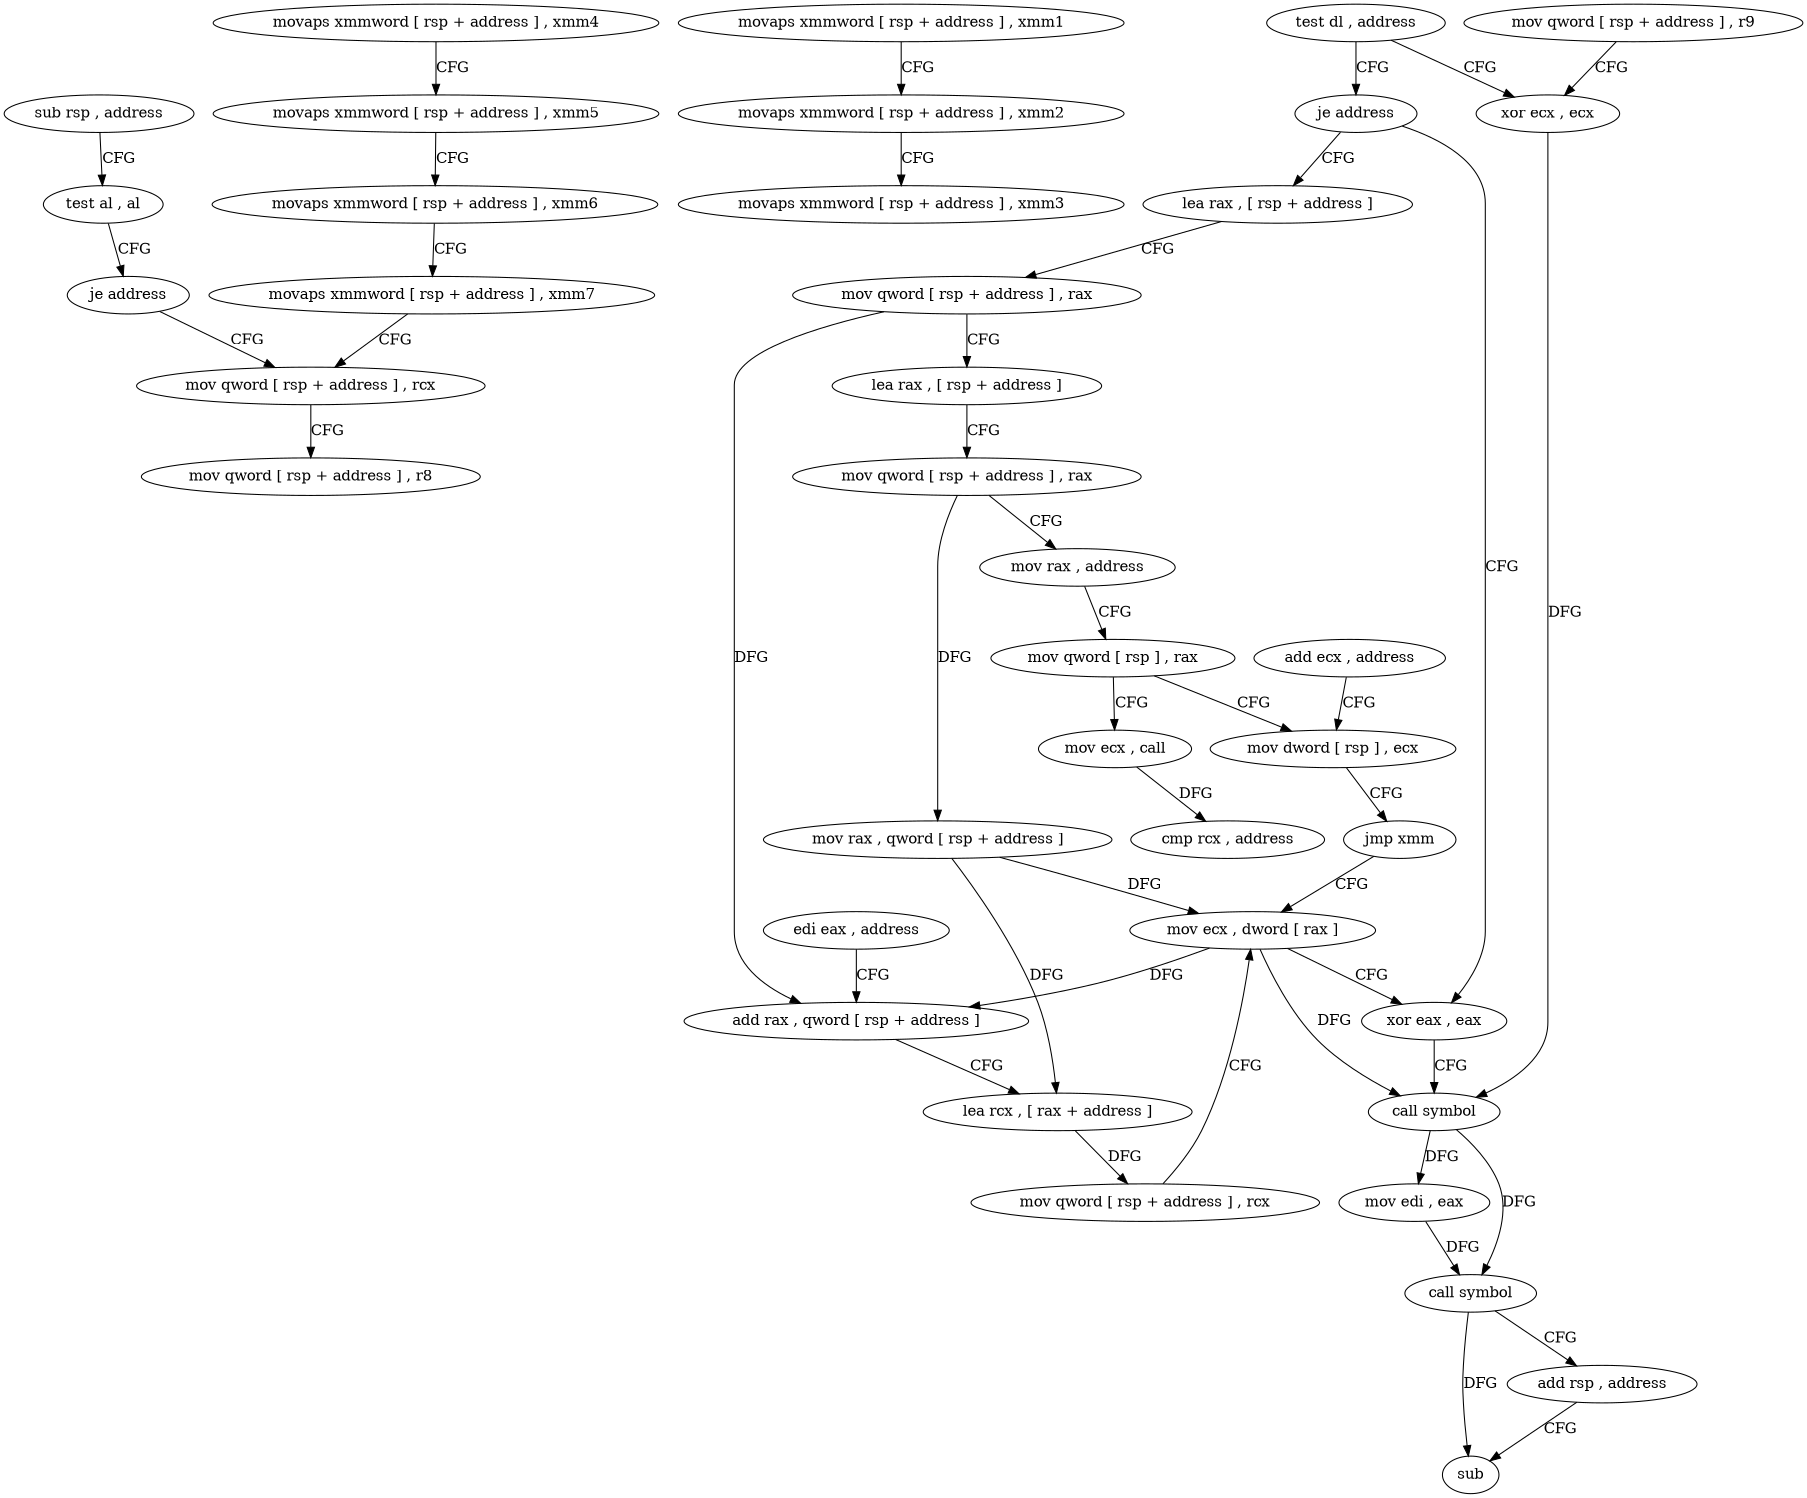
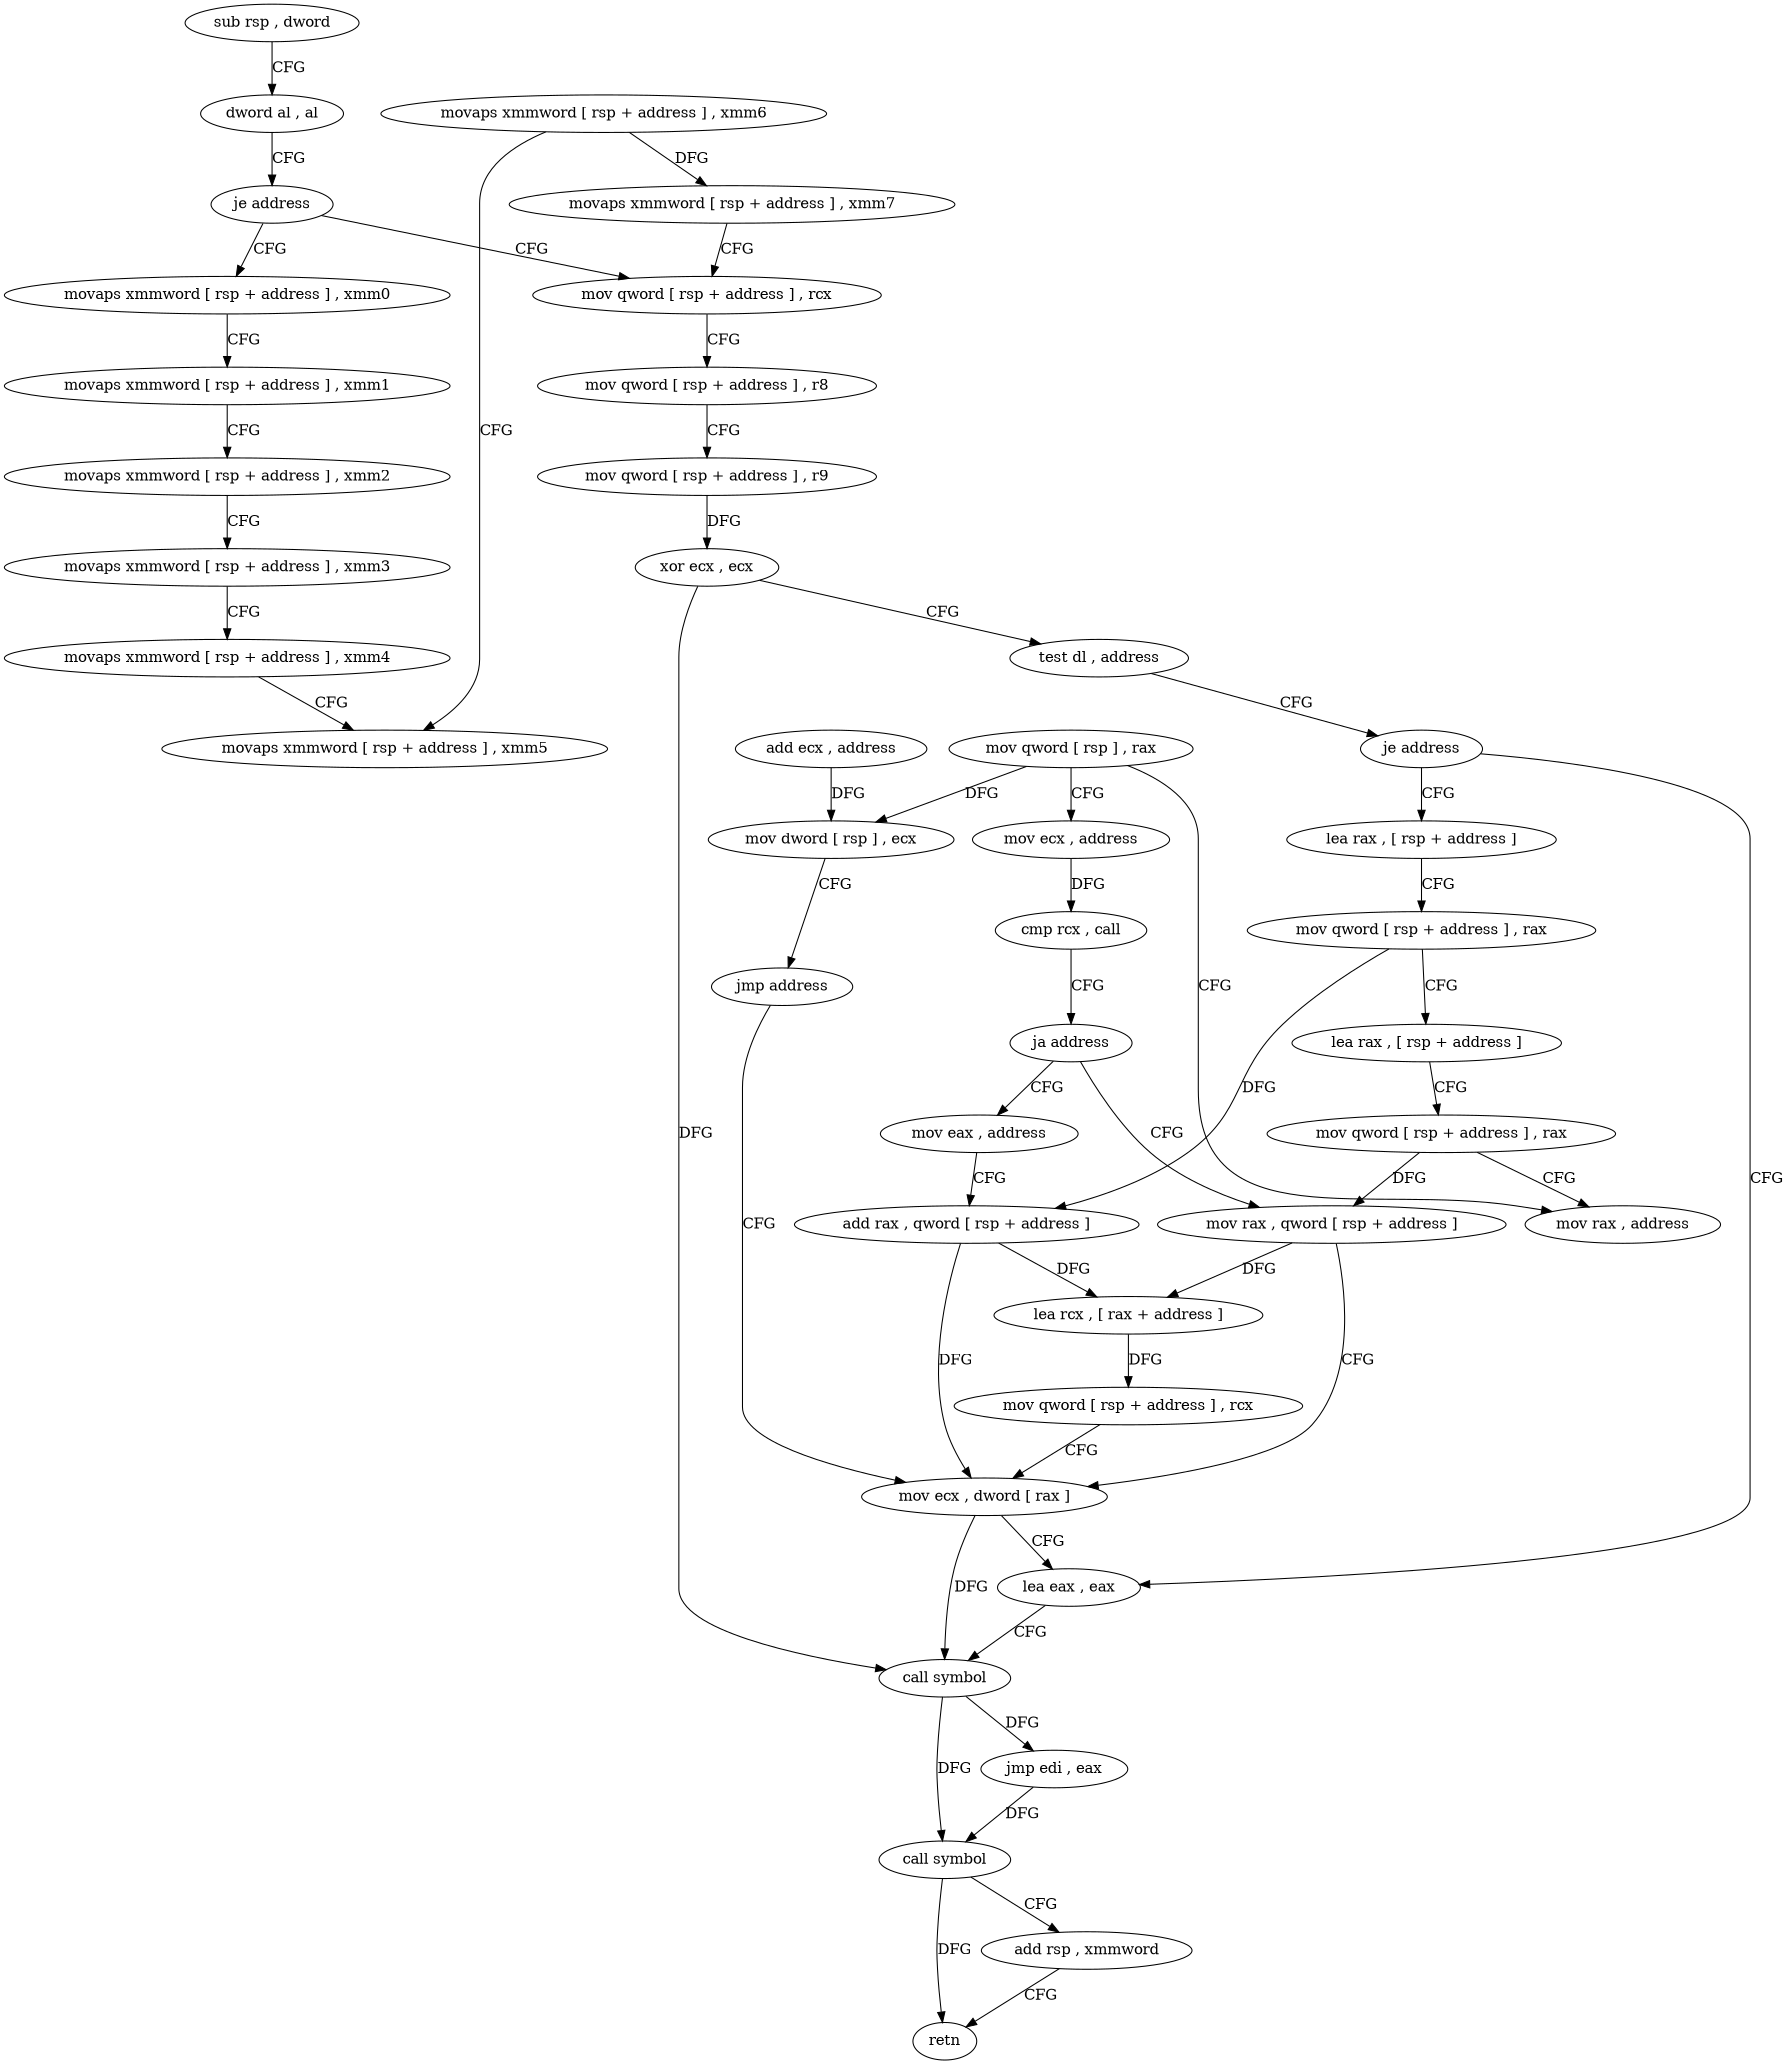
edge "test dl , address" -> "xor ecx , ecx": reversed
edge "mov qword [ rsp + address ] , r9" -> "xor ecx , ecx": label "CFG" -> "DFG"
node "sub rsp , address": label "sub rsp , address" -> "sub rsp , dword"
edge "movaps xmmword [ rsp + address ] , xmm5" -> "movaps xmmword [ rsp + address ] , xmm6": reversed
node "test al , al": label "test al , al" -> "dword al , al"
edge "movaps xmmword [ rsp + address ] , xmm6" -> "movaps xmmword [ rsp + address ] , xmm7": label "CFG" -> "DFG"
node "movaps xmmword [ rsp + address ] , xmm0": added
edge "mov qword [ rsp + address ] , r8" -> "mov qword [ rsp + address ] , r9": added, label "CFG"
edge "movaps xmmword [ rsp + address ] , xmm3" -> "movaps xmmword [ rsp + address ] , xmm4": added, label "CFG"
edge "mov rax , address" -> "mov qword [ rsp ] , rax": reversed
edge "mov qword [ rsp ] , rax" -> "mov dword [ rsp ] , ecx": label "CFG" -> "DFG"
edge "add ecx , address" -> "mov dword [ rsp ] , ecx": label "CFG" -> "DFG"
node "mov ecx , call": label "mov ecx , call" -> "mov ecx , address"
node "cmp rcx , address": label "cmp rcx , address" -> "cmp rcx , call"
node "jmp xmm": label "jmp xmm" -> "jmp address"
edge "mov rax , qword [ rsp + address ]" -> "mov ecx , dword [ rax ]": label "DFG" -> "CFG"
node "edi eax , address": label "edi eax , address" -> "mov eax , address"
edge "mov ecx , dword [ rax ]" -> "add rax , qword [ rsp + address ]": reversed
node "xor eax , eax": label "xor eax , eax" -> "lea eax , eax"
node "ja address": added
edge "add rax , qword [ rsp + address ]" -> "lea rcx , [ rax + address ]": label "CFG" -> "DFG"
node "mov edi , eax": label "mov edi , eax" -> "jmp edi , eax"
node "add rsp , address": label "add rsp , address" -> "add rsp , xmmword"
node "sub": label "sub" -> "retn"
